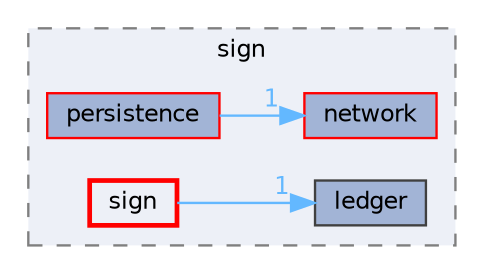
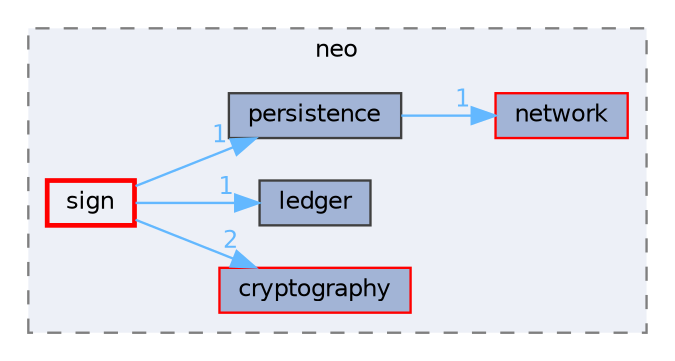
cluster "sign": label "sign" -> "neo"
node "persistence": color red -> grey25
edge "sign" -> "persistence": added
node "cryptography": added
